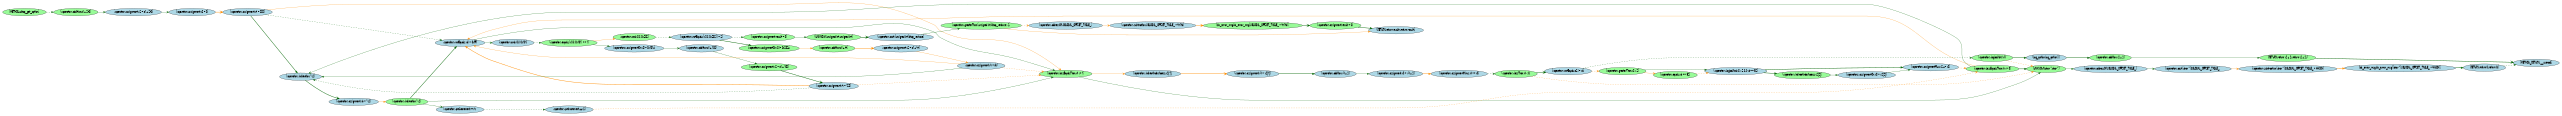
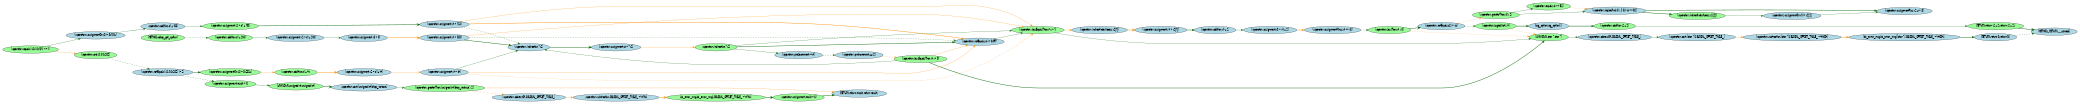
node "(<operator>.and,v3 & 0x101)": removed
edge "(<operator>.assignmentPlus,v2 += v8)" -> "(<operator>.lessEqualsThan,v4 <= 0)": removed
edge "(<operator>.greaterThan,v8 > 2)" -> "(<operator>.equals,v6 == 52)": color darkorange -> darkgreen
edge "(<operator>.assignment,v4 = 128)" -> "(<operator>.lessEqualsThan,v4 <= 1)": style dashed -> solid
